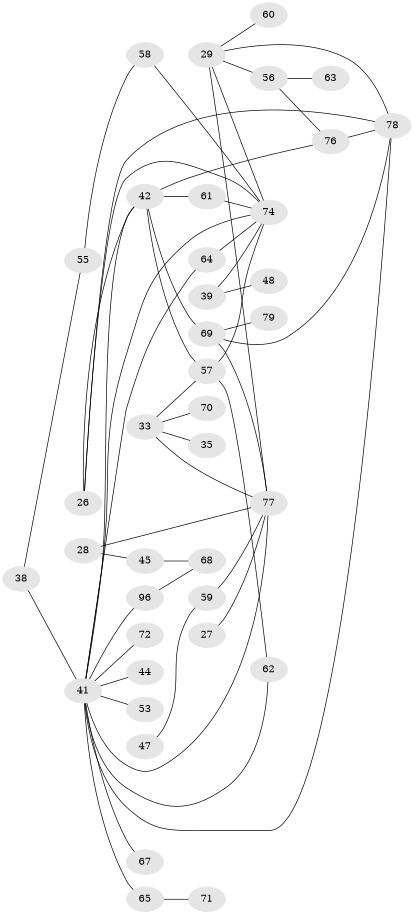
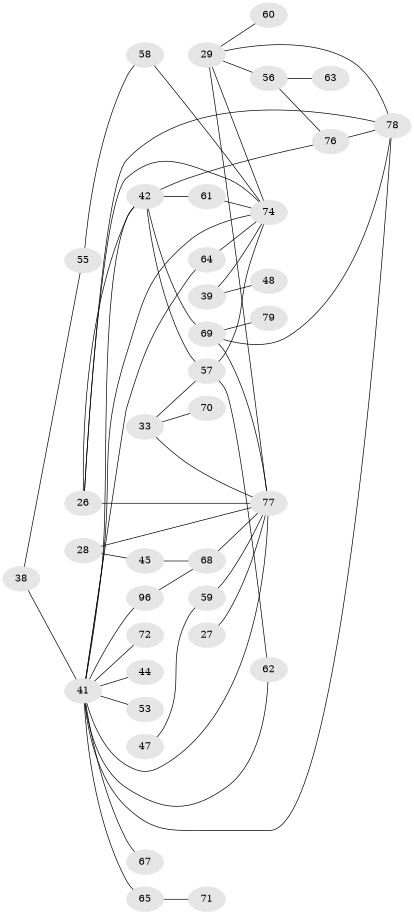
node "35": removed
edge "26" -- "77": added
edge "77" -- "68": added
